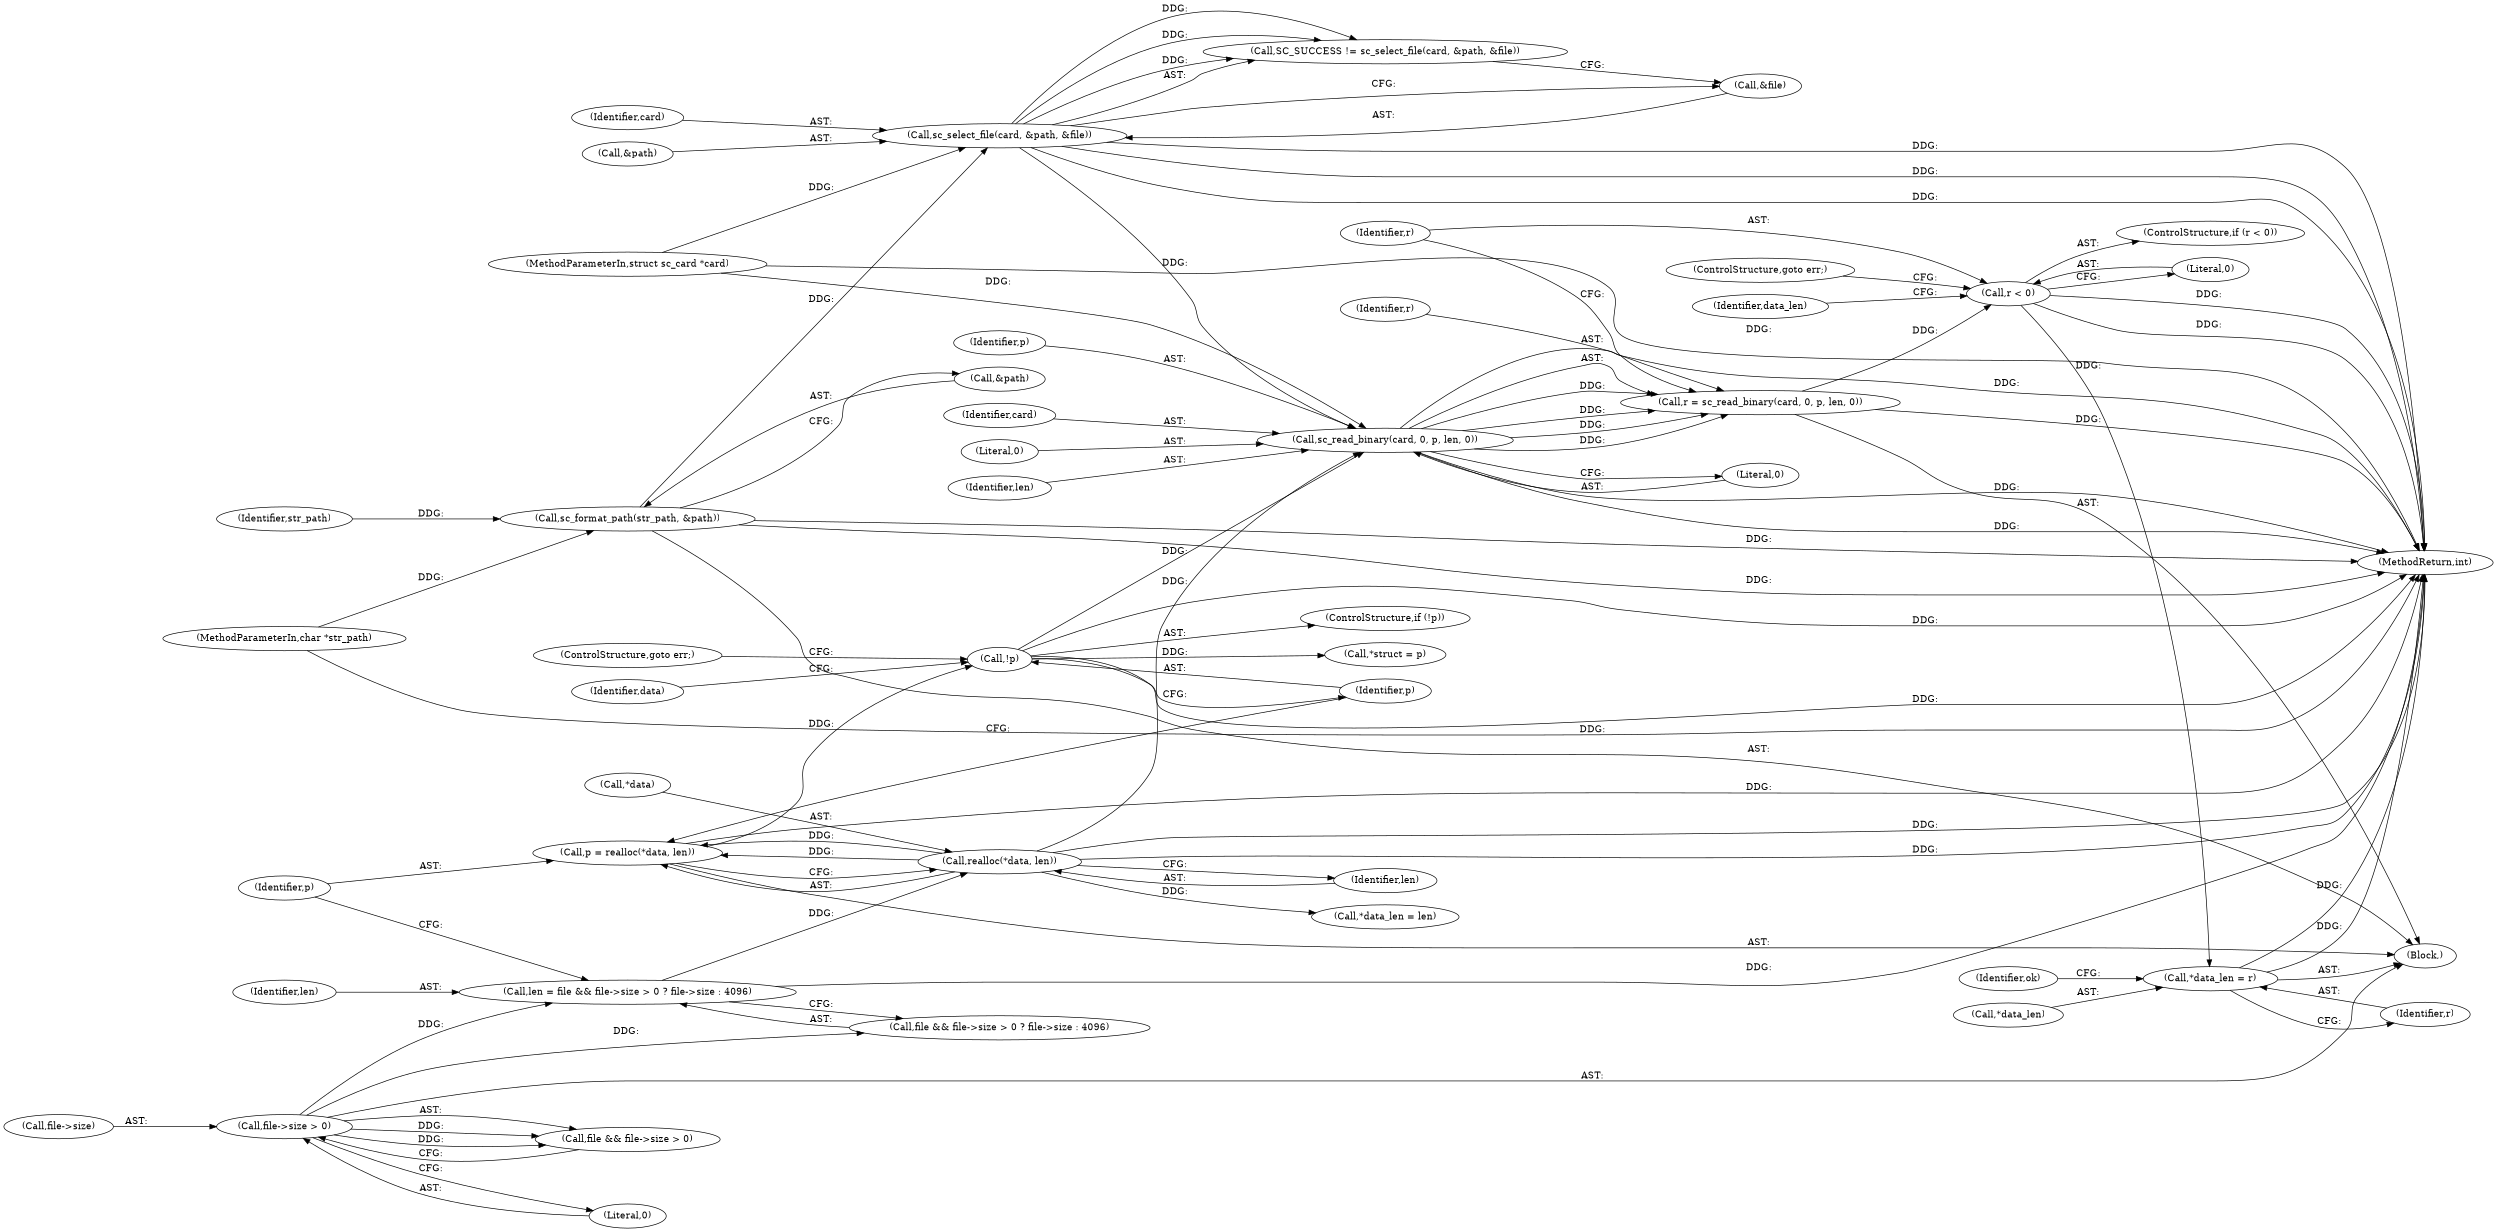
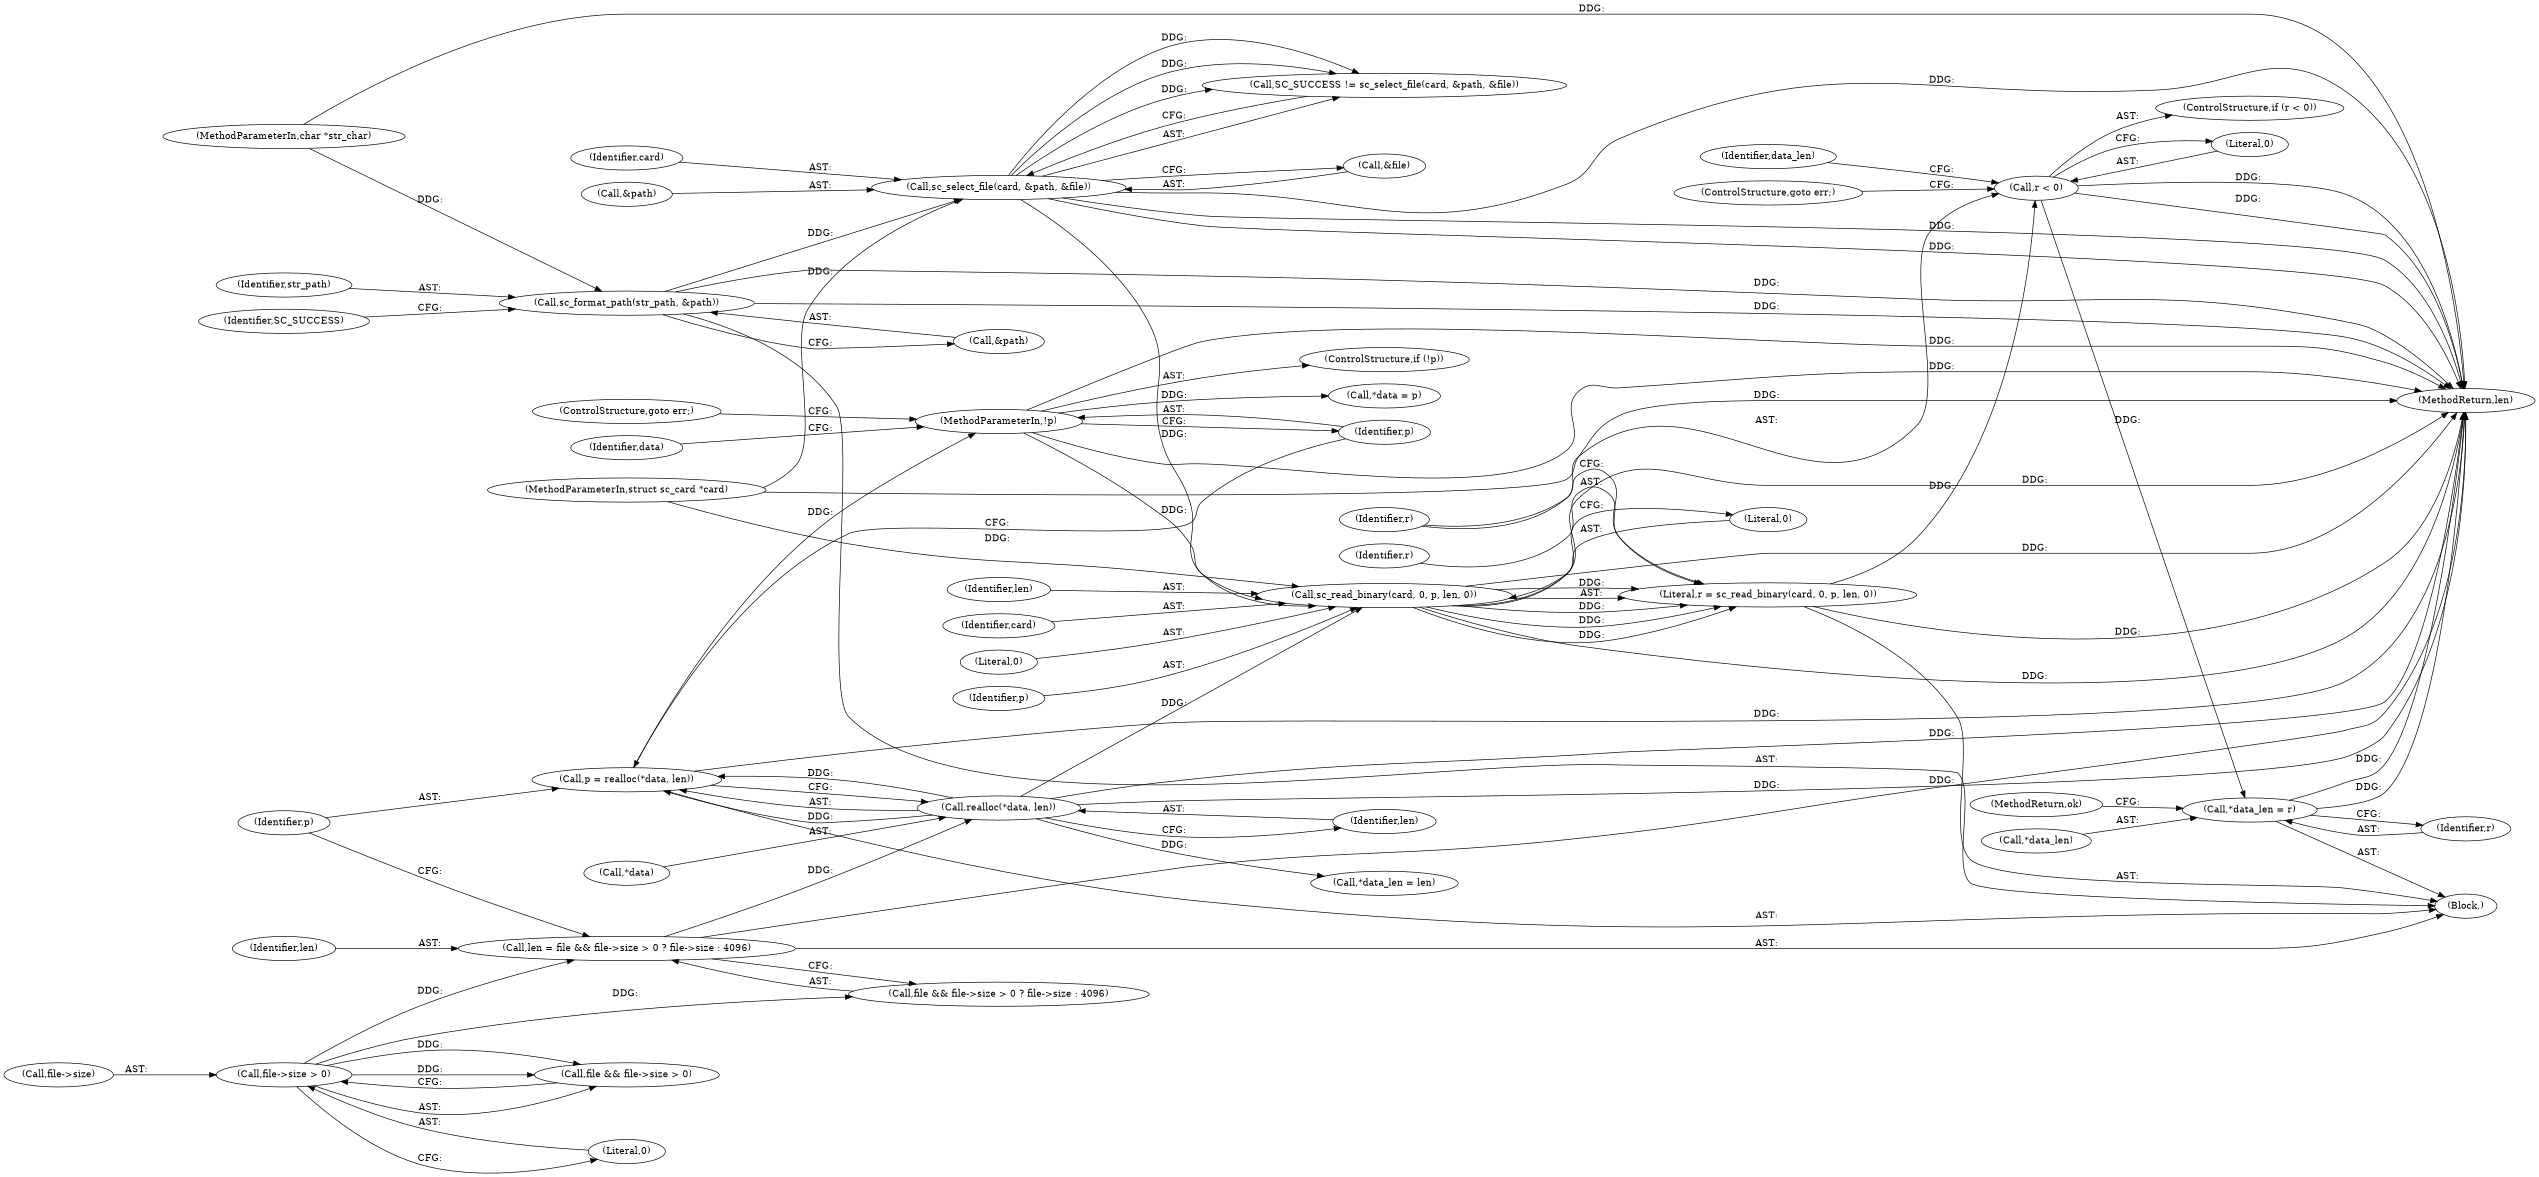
edge "(Call,SC_SUCCESS != sc_select_file(card, &path, &file))" -> "(Call,&file)": now "(Call,SC_SUCCESS != sc_select_file(card, &path, &file))" -> "(Call,sc_select_file(card, &path, &file))"
node "(Identifier,SC_SUCCESS)": added
node "(Call,r = sc_read_binary(card, 0, p, len, 0))": label "(Call,r = sc_read_binary(card, 0, p, len, 0))" -> "(Literal,r = sc_read_binary(card, 0, p, len, 0))"
edge "(Identifier,str_path)" -> "(Call,sc_format_path(str_path, &path))": label "DDG: " -> "AST: "
node "(MethodReturn,int)": label "(MethodReturn,int)" -> "(MethodReturn,len)"
node "(MethodParameterIn,char *str_path)": label "(MethodParameterIn,char *str_path)" -> "(MethodParameterIn,char *str_char)"
node "(Call,*struct = p)": label "(Call,*struct = p)" -> "(Call,*data = p)"
node "(Call,!p)": label "(Call,!p)" -> "(MethodParameterIn,!p)"
node "(Identifier,ok)": label "(Identifier,ok)" -> "(MethodReturn,ok)"
edge "(Call,file->size > 0)" -> "(Block,)": now "(Call,len = file && file->size > 0 ? file->size : 4096)" -> "(Block,)"
